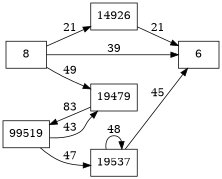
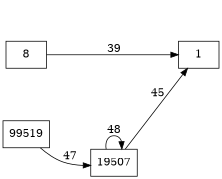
node "14926": removed
node "6": label "6" -> "1"
node "19479": removed
node "19537": label "19537" -> "19507"
